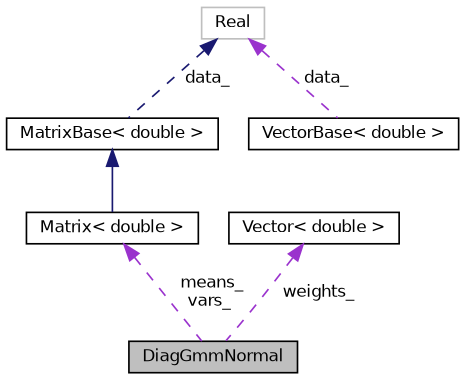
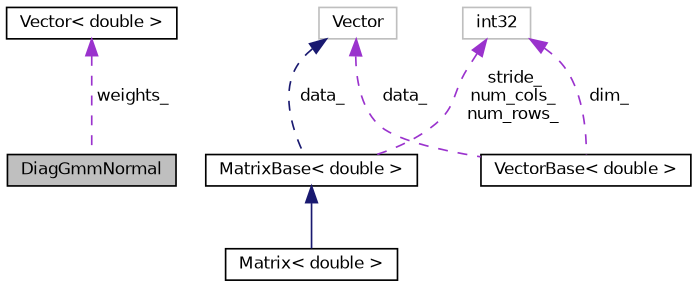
node "Real": label "Real" -> "Vector"
node "int32": added
edge "DiagGmmNormal" -> "Matrix< double >": removed, label "means_ vars_"
